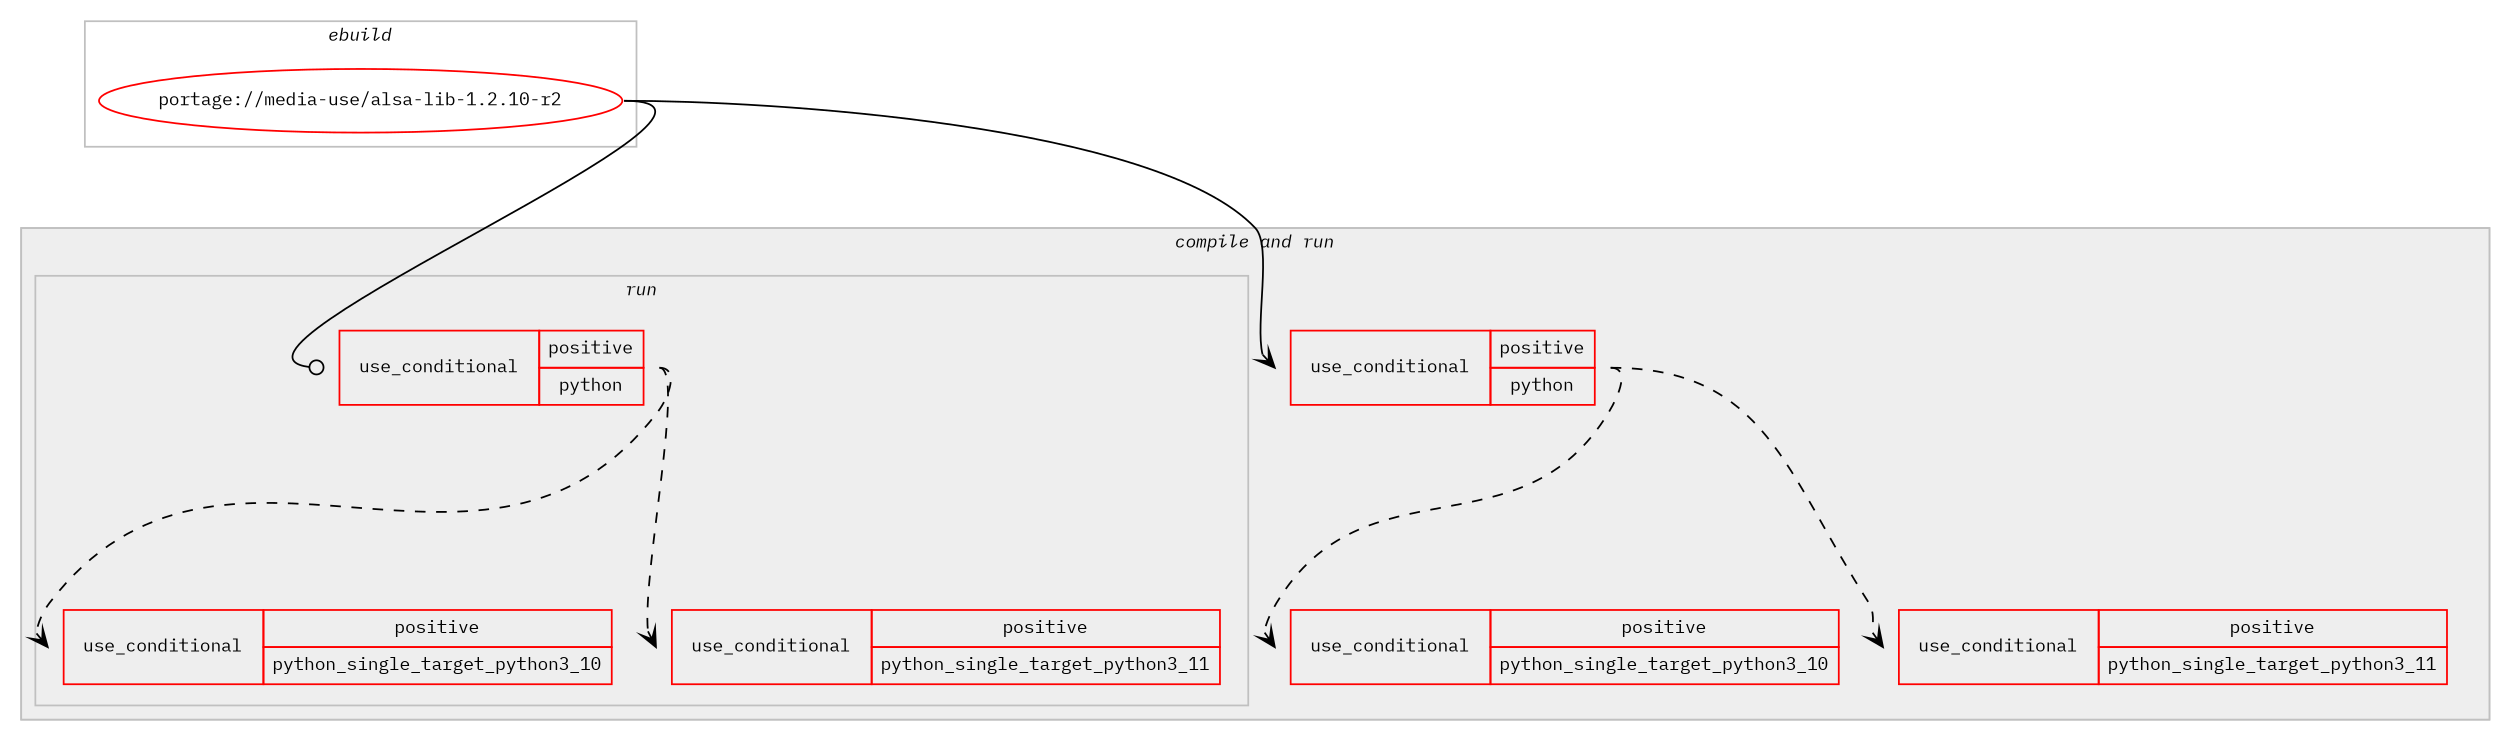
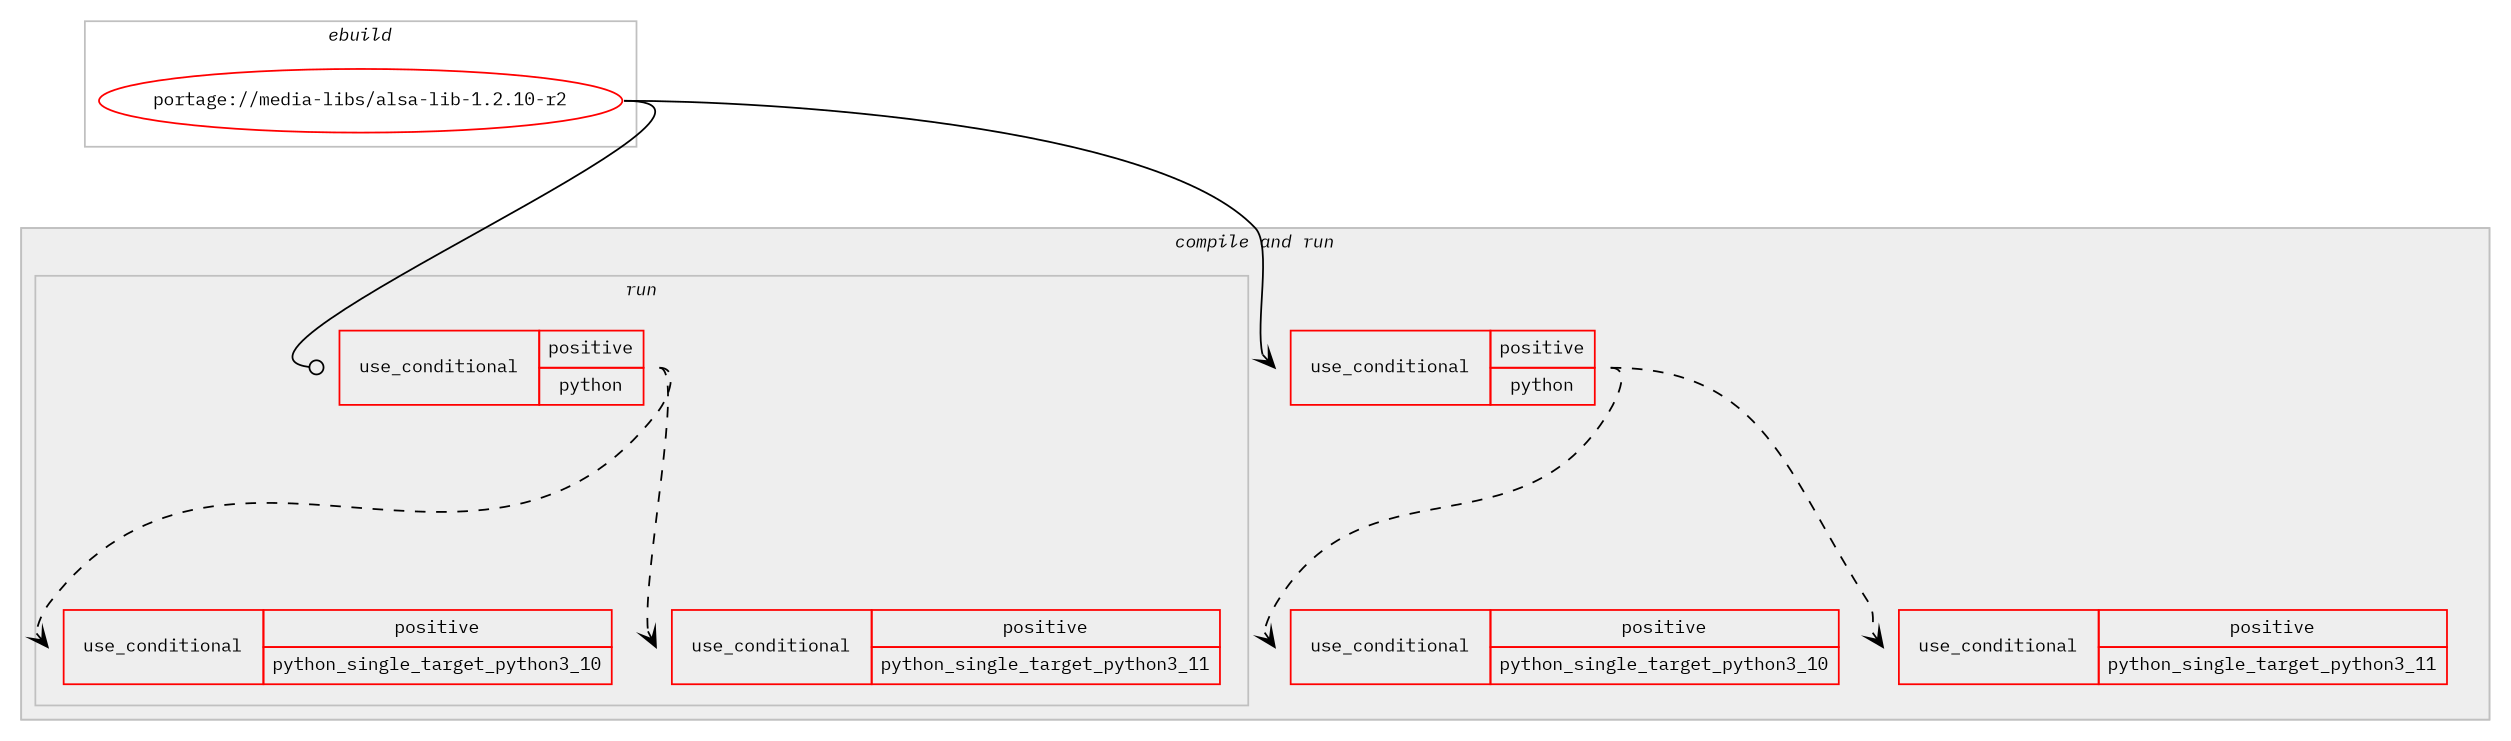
node "portage://media-use/alsa-lib-1.2.10-r2": label "portage://media-use/alsa-lib-1.2.10-r2" -> "portage://media-libs/alsa-lib-1.2.10-r2"
